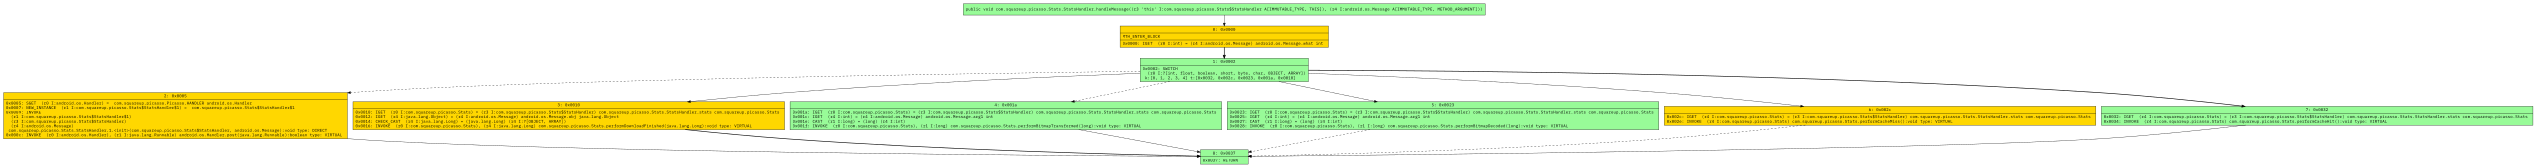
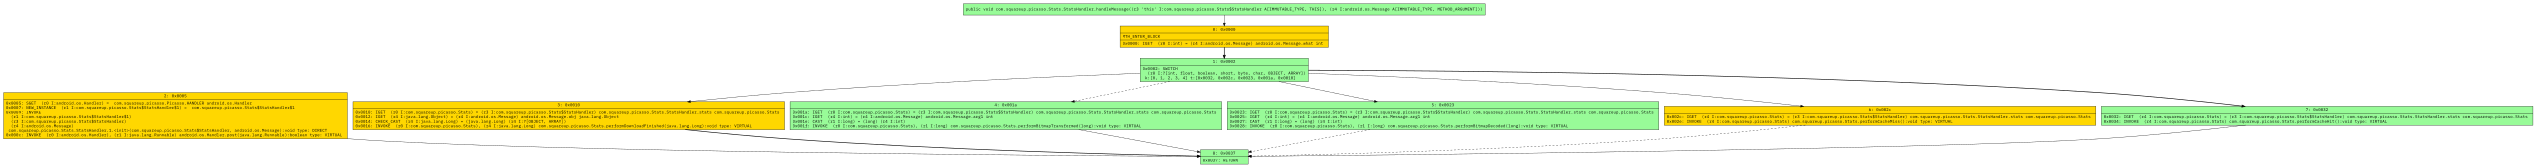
edge "1: 0x0002" -> "2: 0x0005": removed
